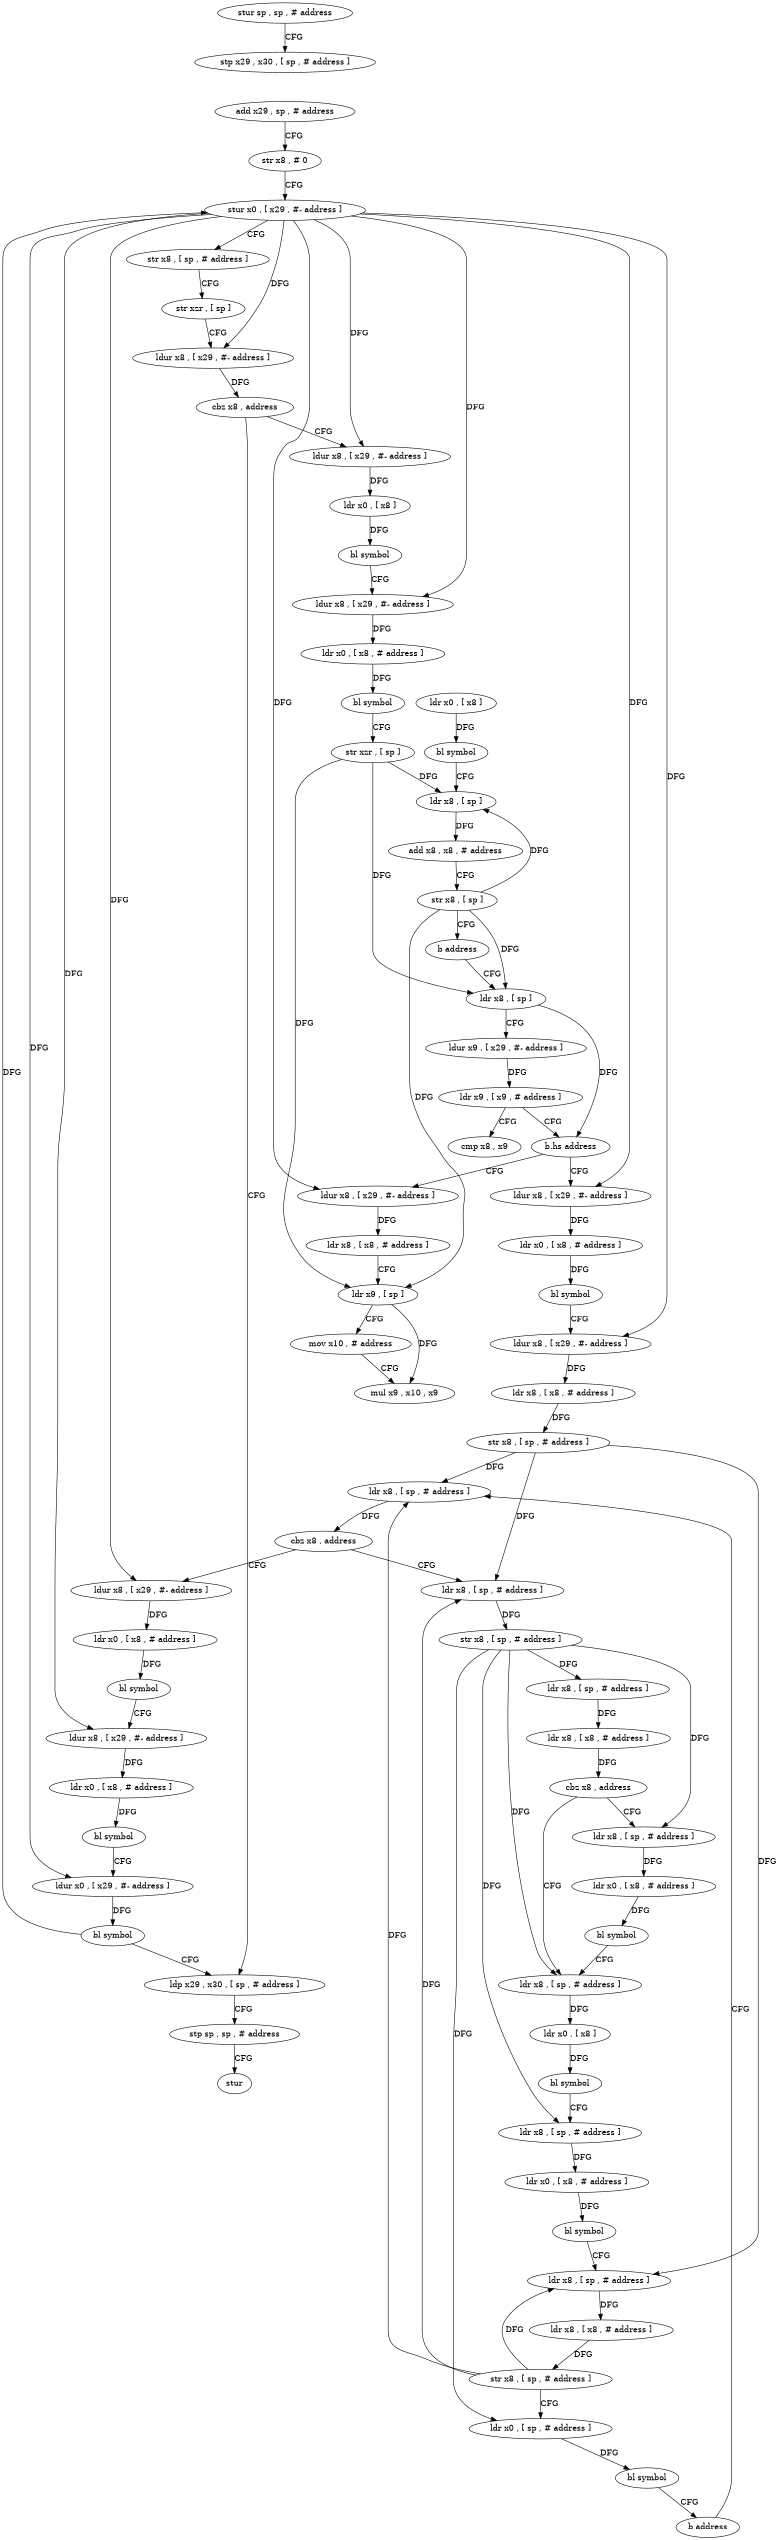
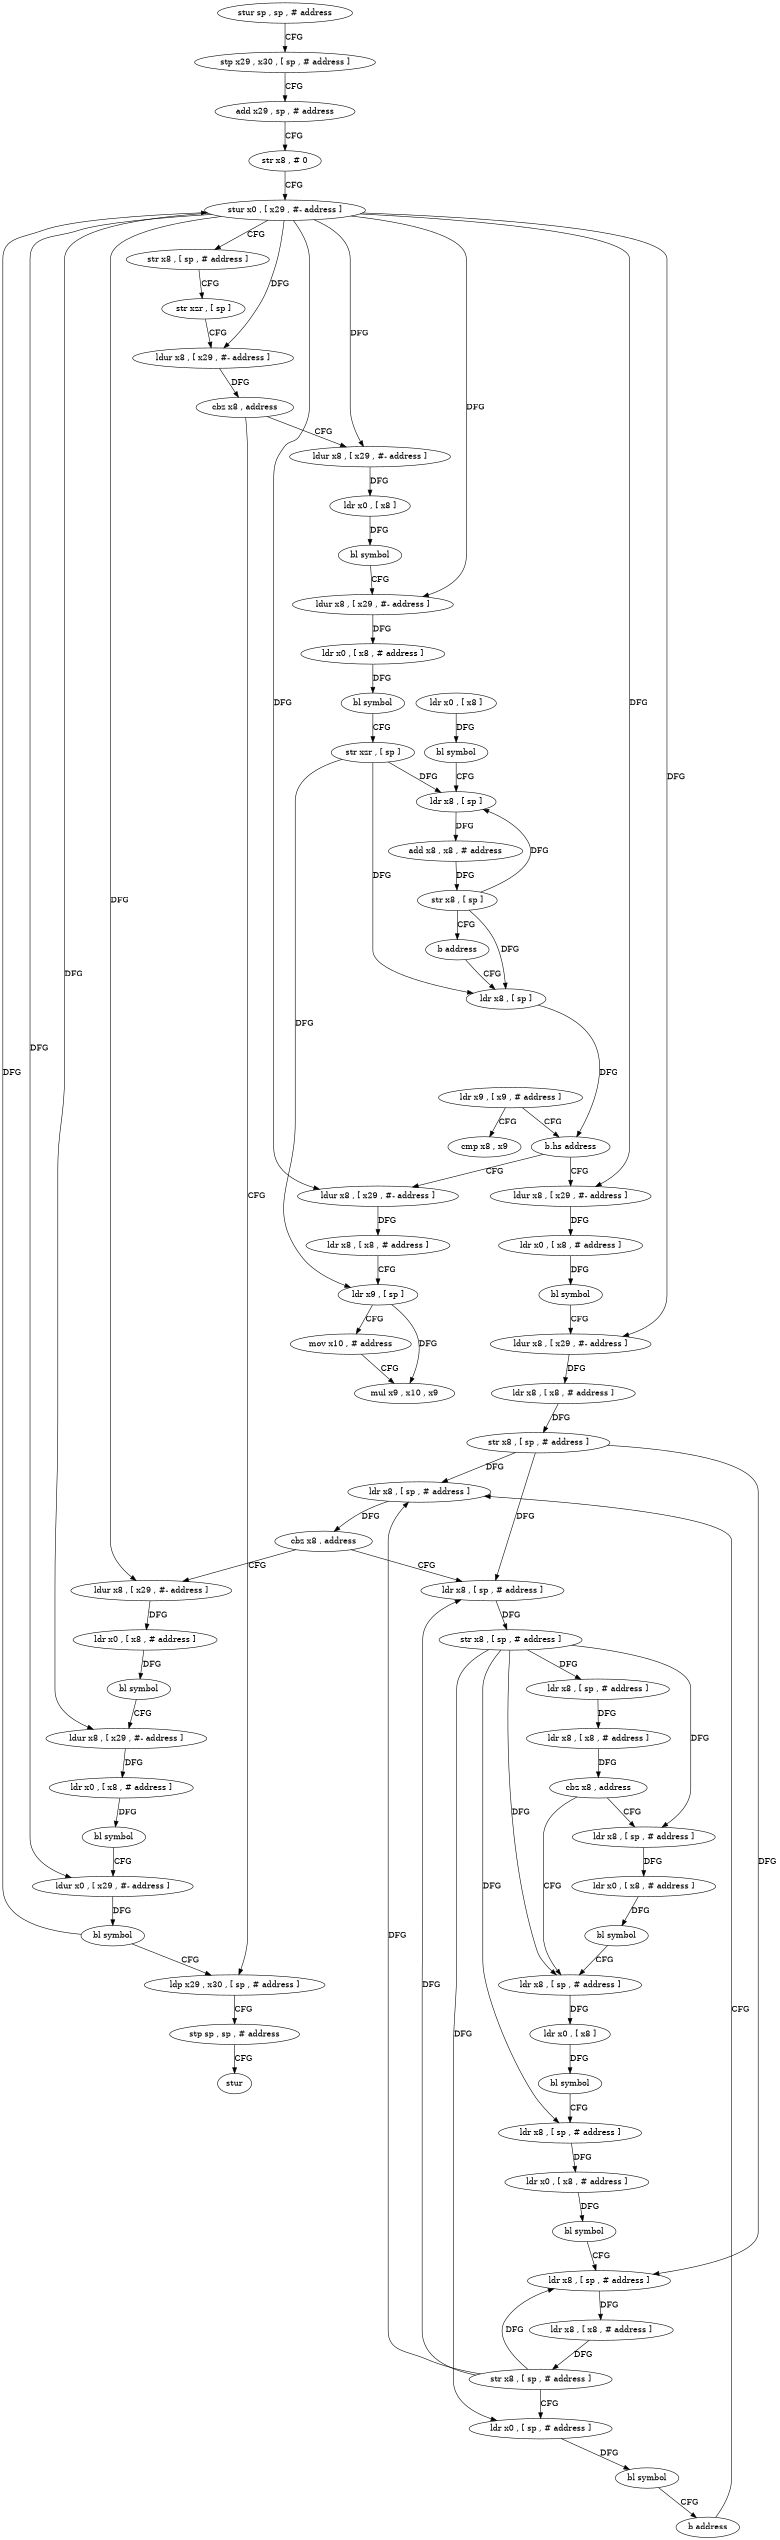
edge "stp x29 , x30 , [ sp , # address ]" -> "add x29 , sp , # address": added, label "CFG"
edge "add x8 , x8 , # address" -> "str x8 , [ sp ]": label "CFG" -> "DFG"
node "ldur x9 , [ x29 , #- address ]": removed
edge "str x8 , [ sp ]" -> "ldr x9 , [ sp ]": removed, label "DFG"
